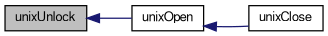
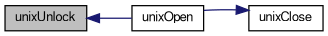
edge "unixClose" -> "unixOpen": reversed
